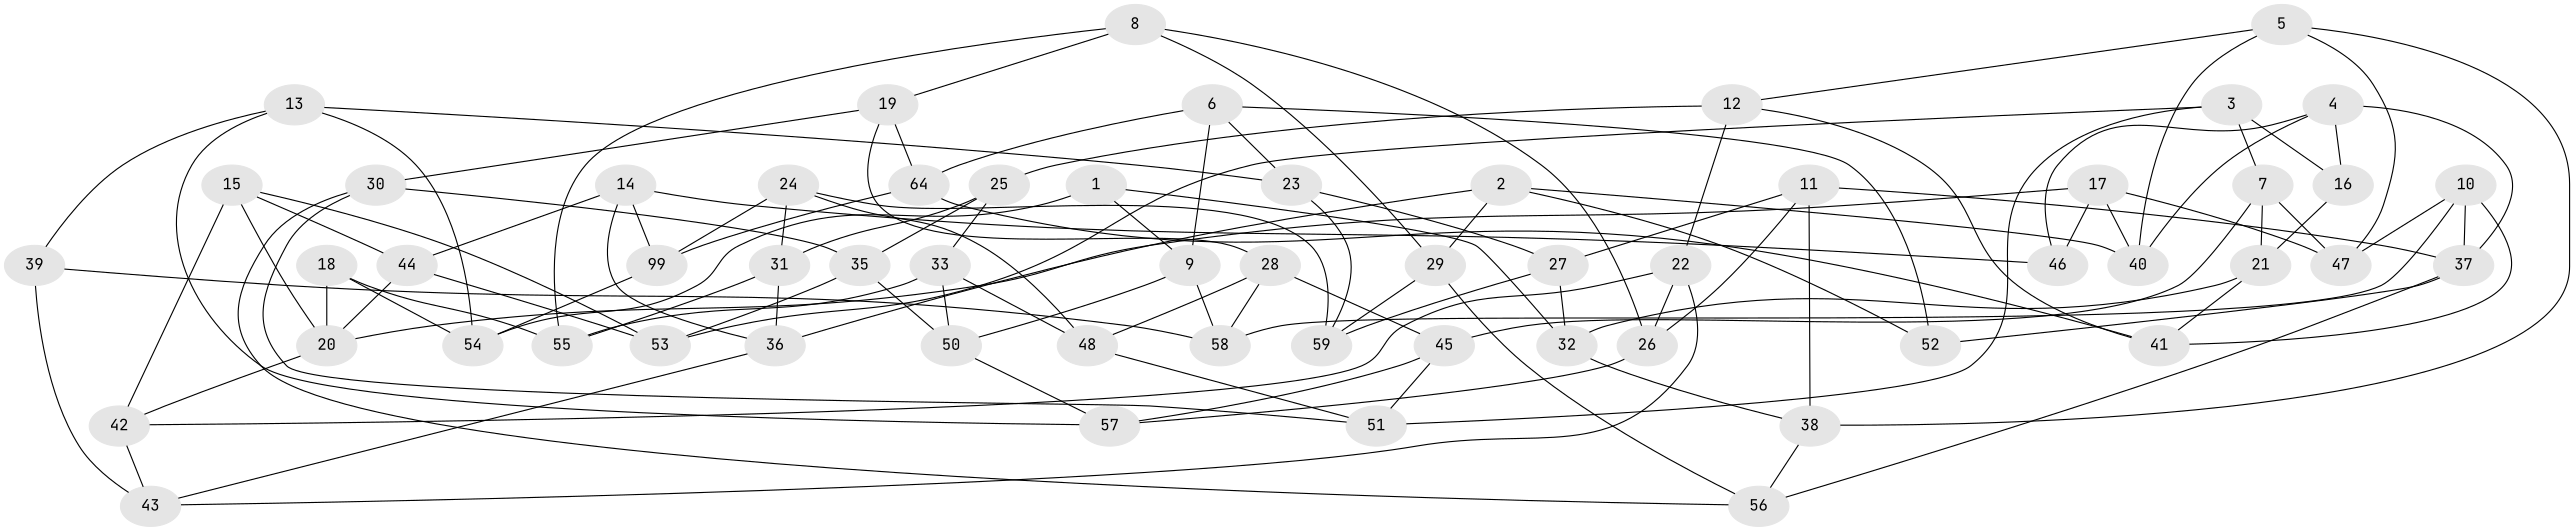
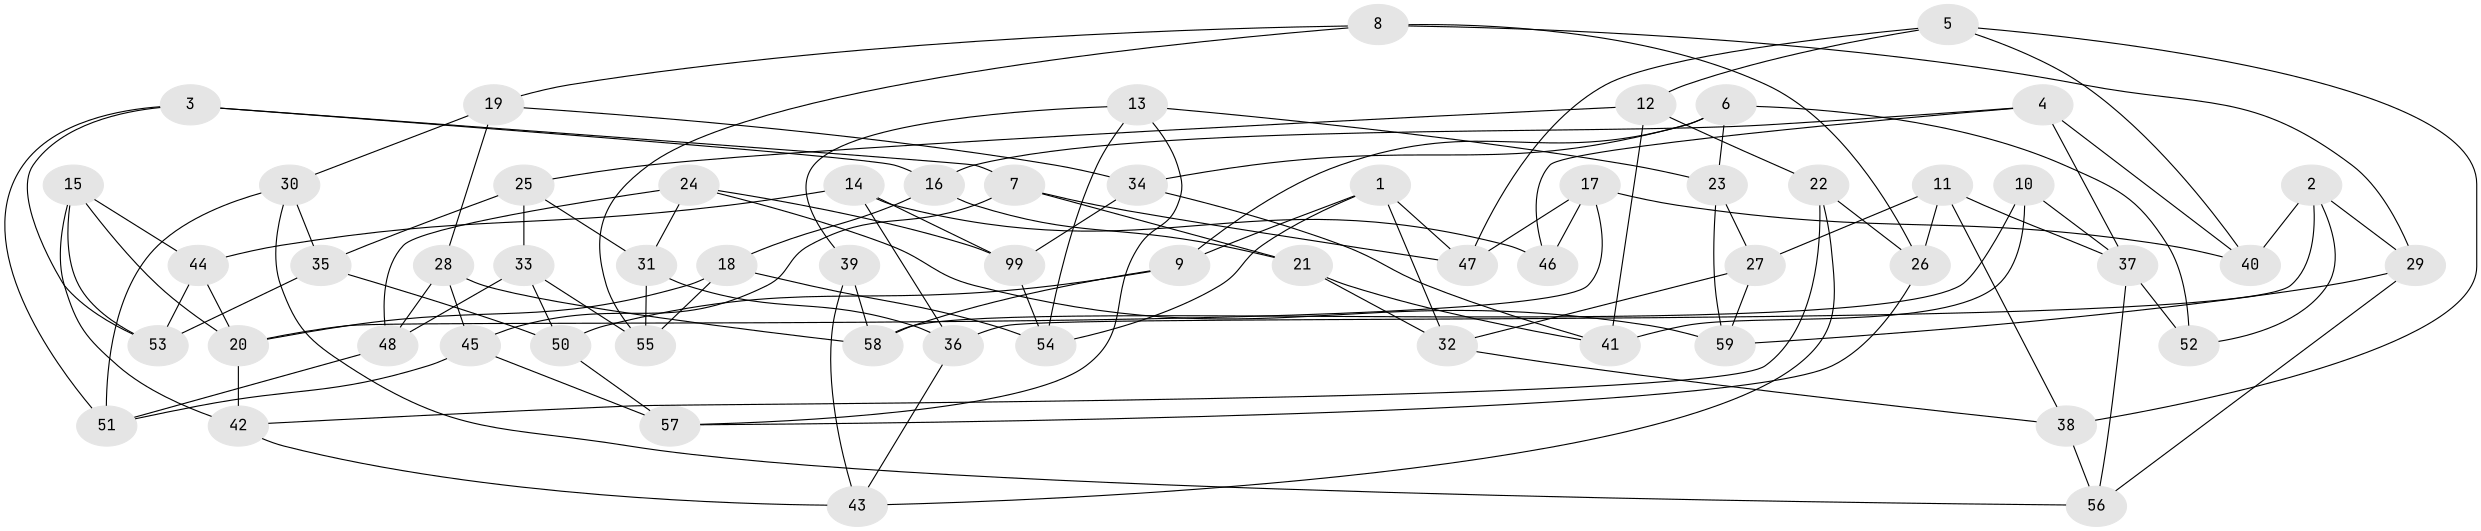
node "64": label "64" -> "34"
edge "16" -- "18": added
edge "10" -- "47": now "1" -- "47"
